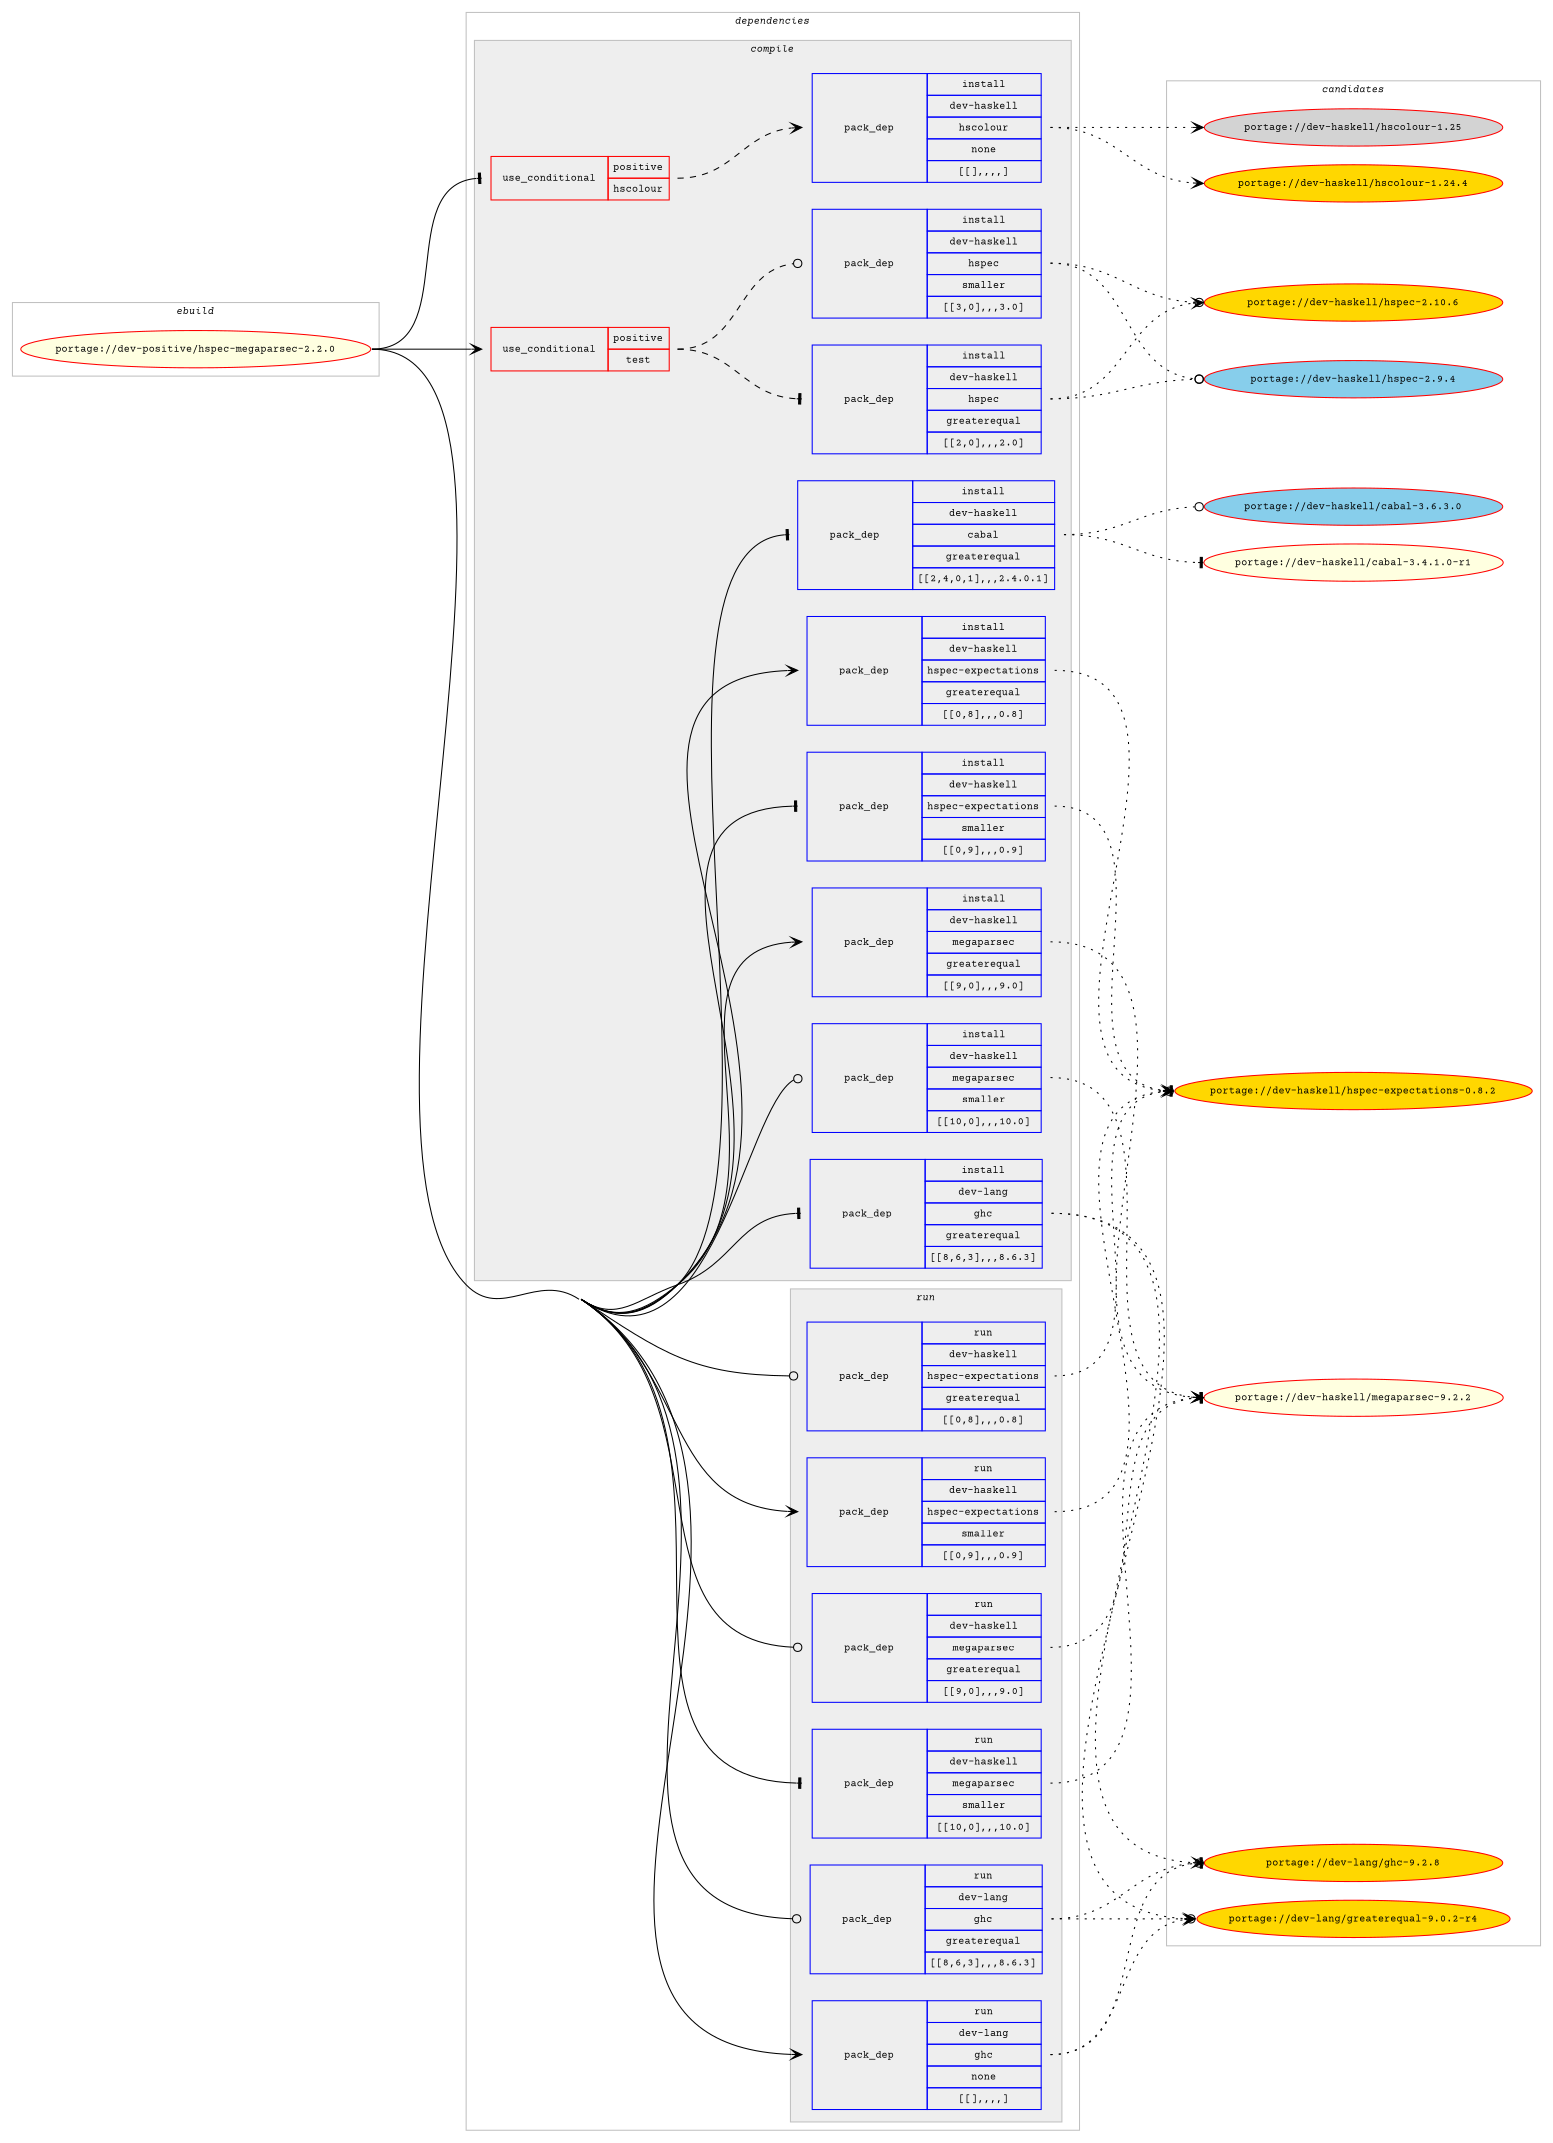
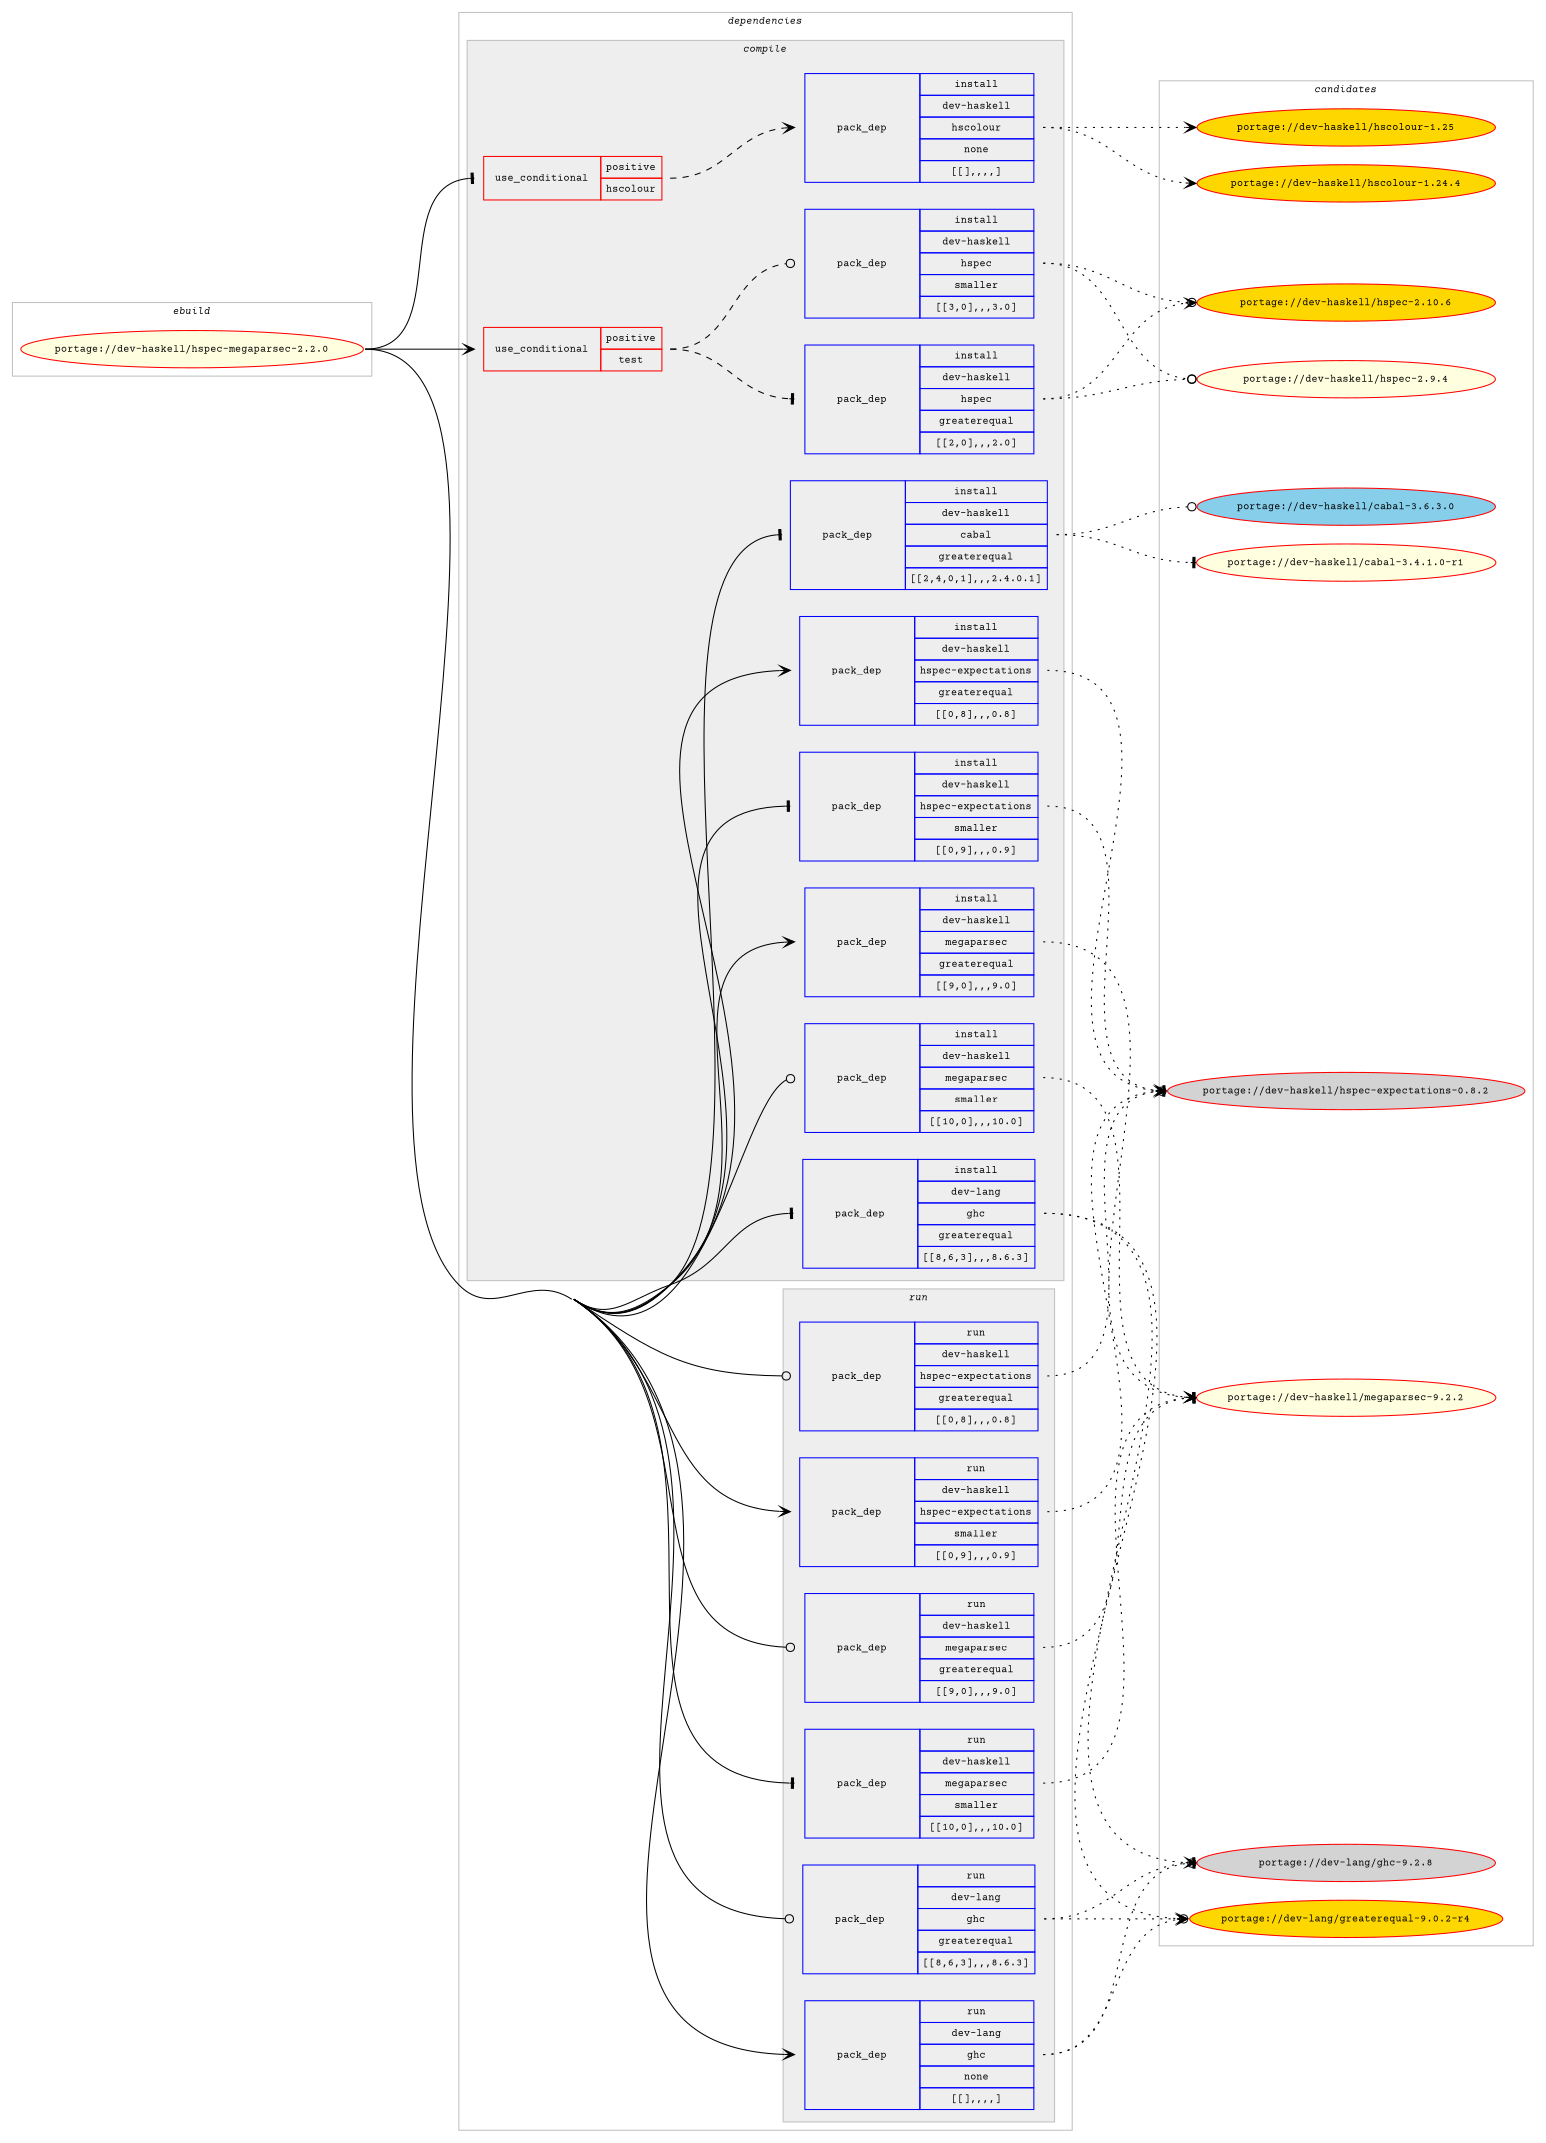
node "portage://dev-haskell/hscolour-1.25": fillcolor lightgrey -> gold
node "portage://dev-positive/hspec-megaparsec-2.2.0": label "portage://dev-positive/hspec-megaparsec-2.2.0" -> "portage://dev-haskell/hspec-megaparsec-2.2.0"
node "portage://dev-haskell/hspec-2.9.4": fillcolor skyblue -> lightyellow
node "portage://dev-haskell/hspec-expectations-0.8.2": fillcolor gold -> lightgrey
node "portage://dev-lang/ghc-9.2.8": fillcolor gold -> lightgrey
